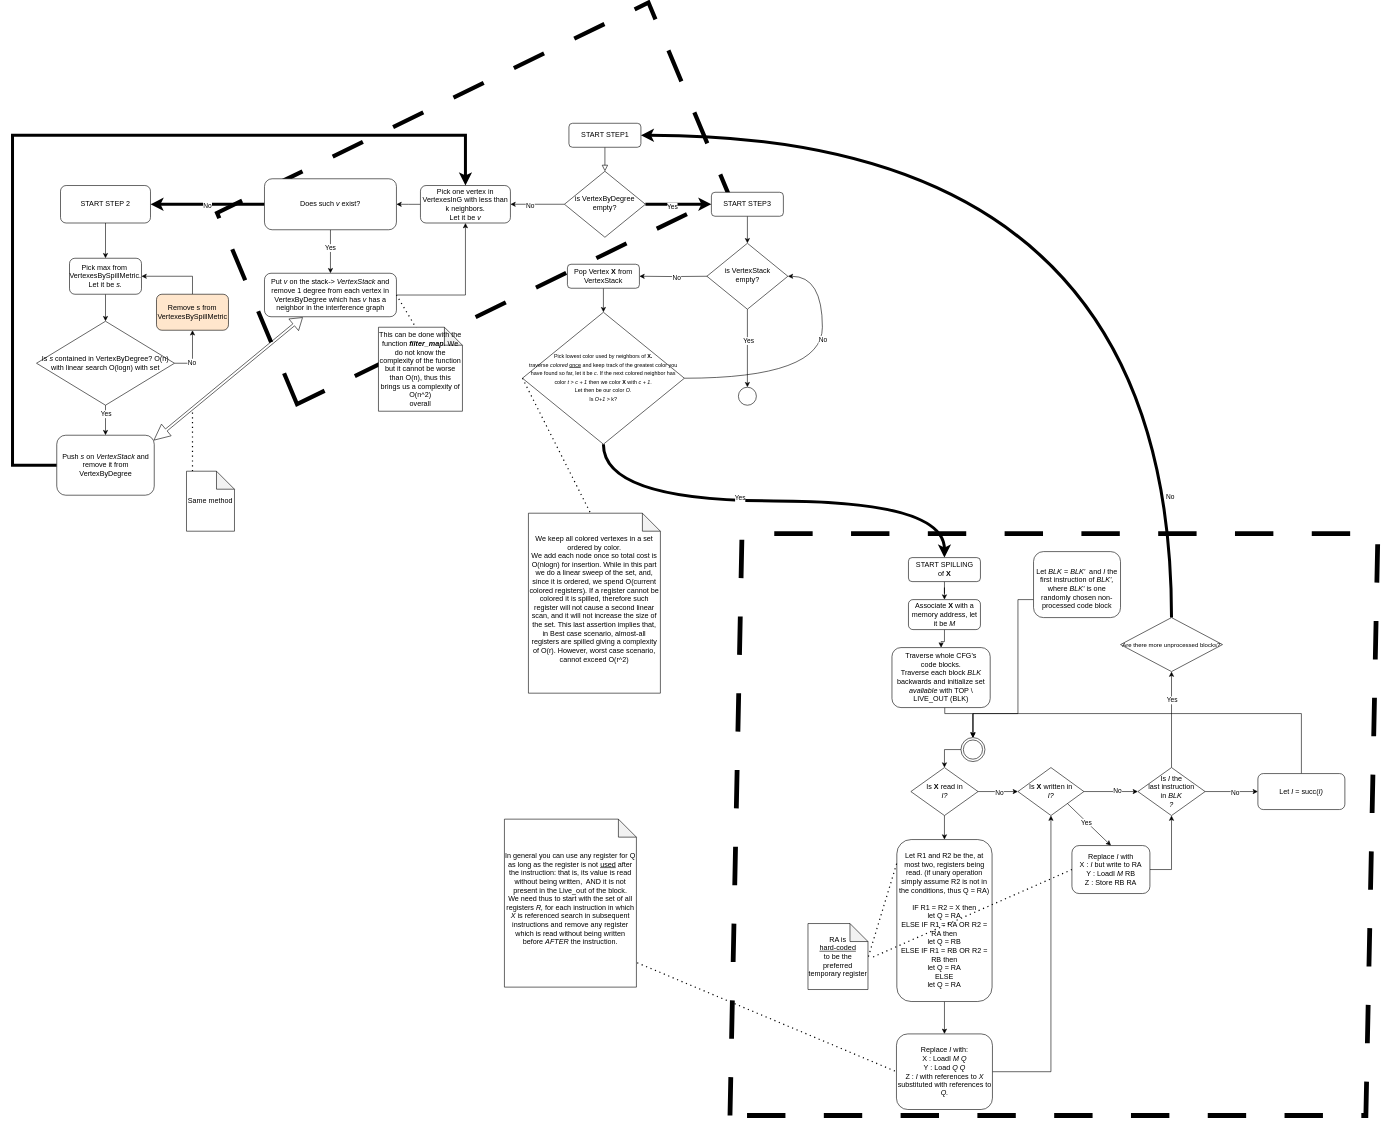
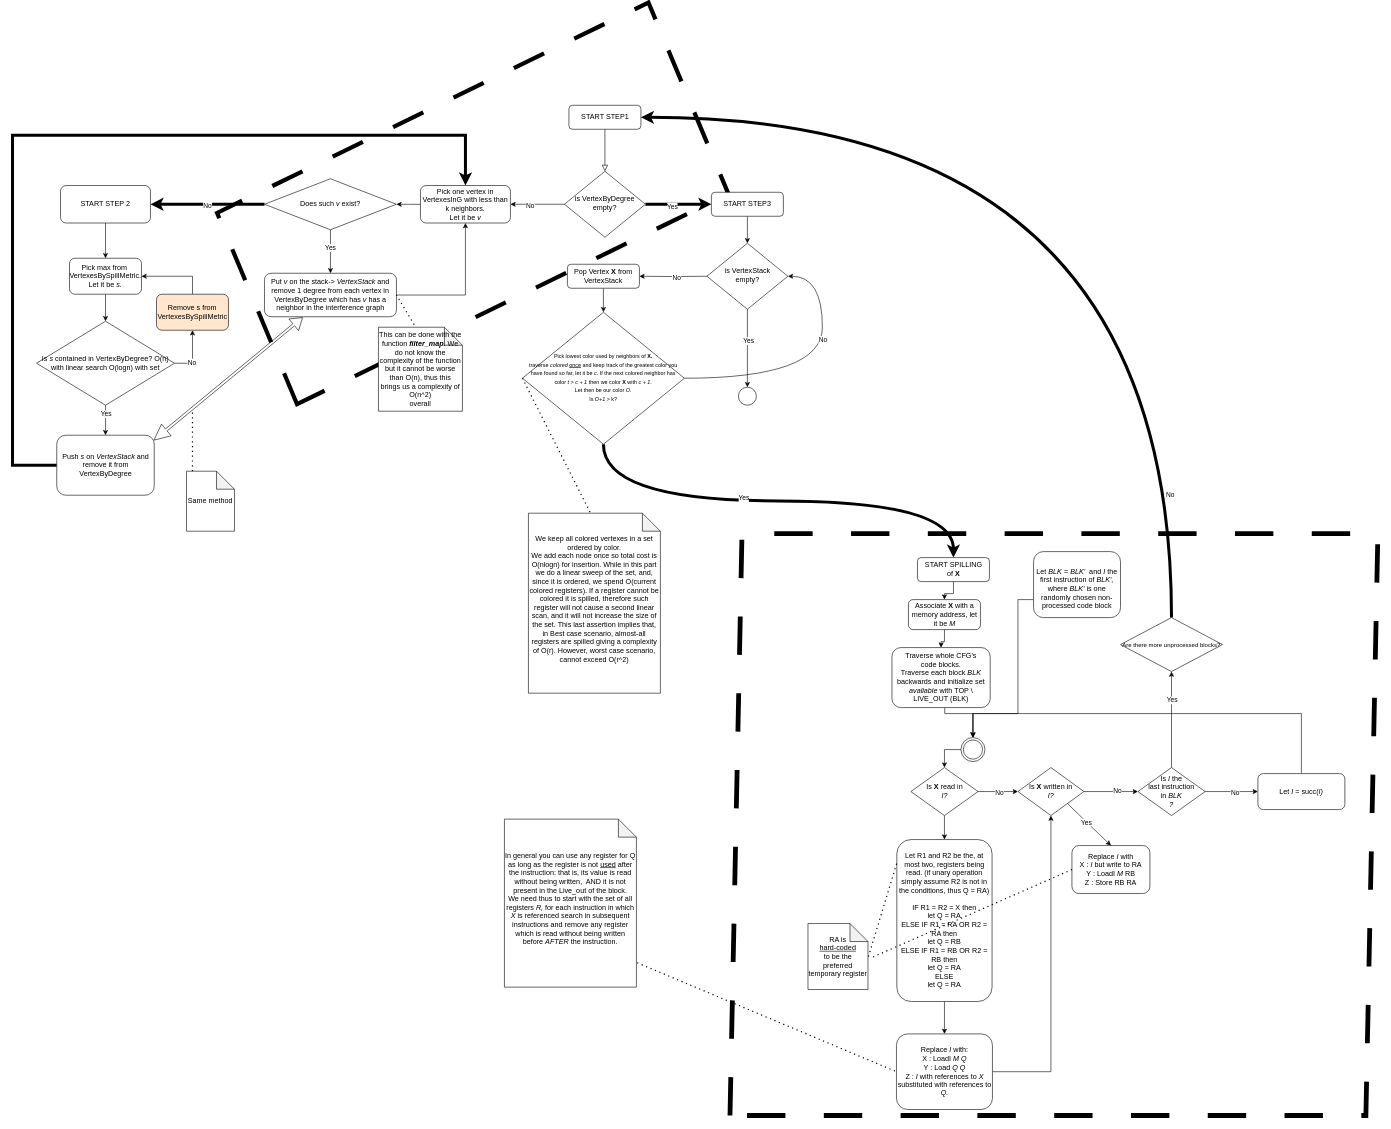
node "START STEP1": moved (605, 135) -> (605, 117)
node "Does such v exist?": shape rounded rectangle -> diamond
node "START SPILLING of X": moved (944, 570) -> (953, 570)
edge "Replace I with X : I but write to RA Y : LoadI M RB Z : Store RB RA" -> "Is I the last instruction in BLK ?": removed
